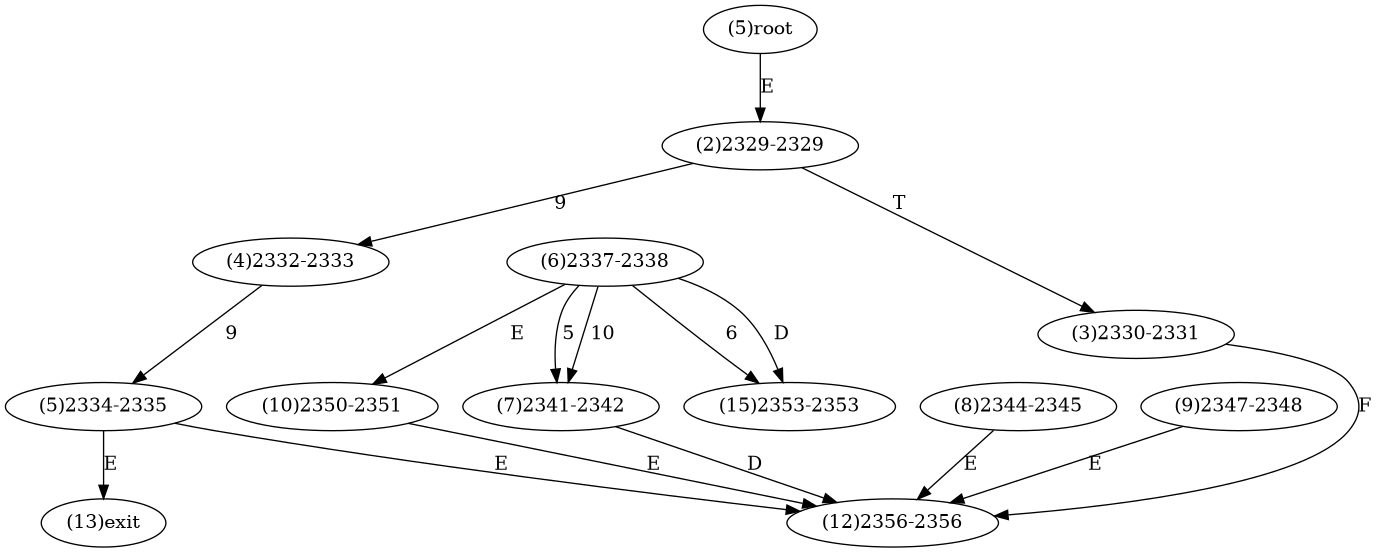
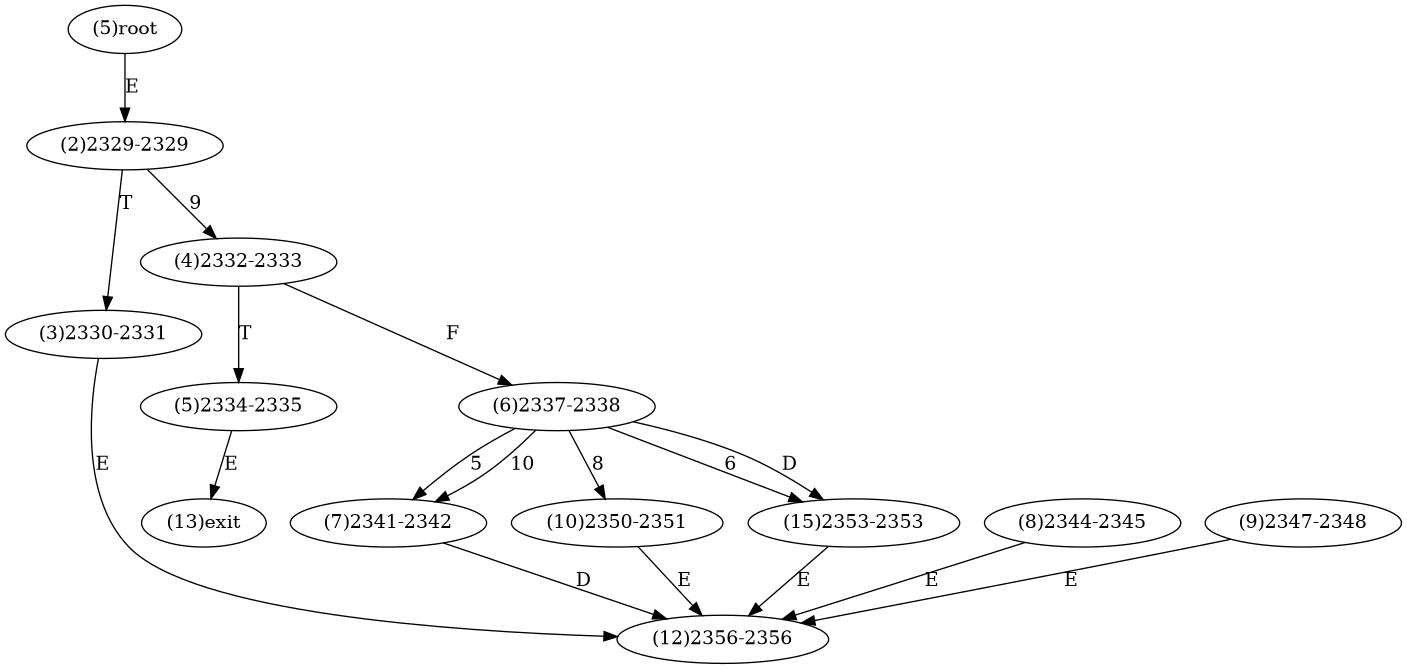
edge "(4)2332-2333" -> "(6)2337-2338": added, label "F"
edge "(4)2332-2333" -> "(5)2334-2335": label "9" -> "T"
edge "(6)2337-2338" -> "(10)2350-2351": label "E" -> "8"
edge "(3)2330-2331" -> "(12)2356-2356": label "F" -> "E"
edge "(5)2334-2335" -> "(12)2356-2356": now "(15)2353-2353" -> "(12)2356-2356"
